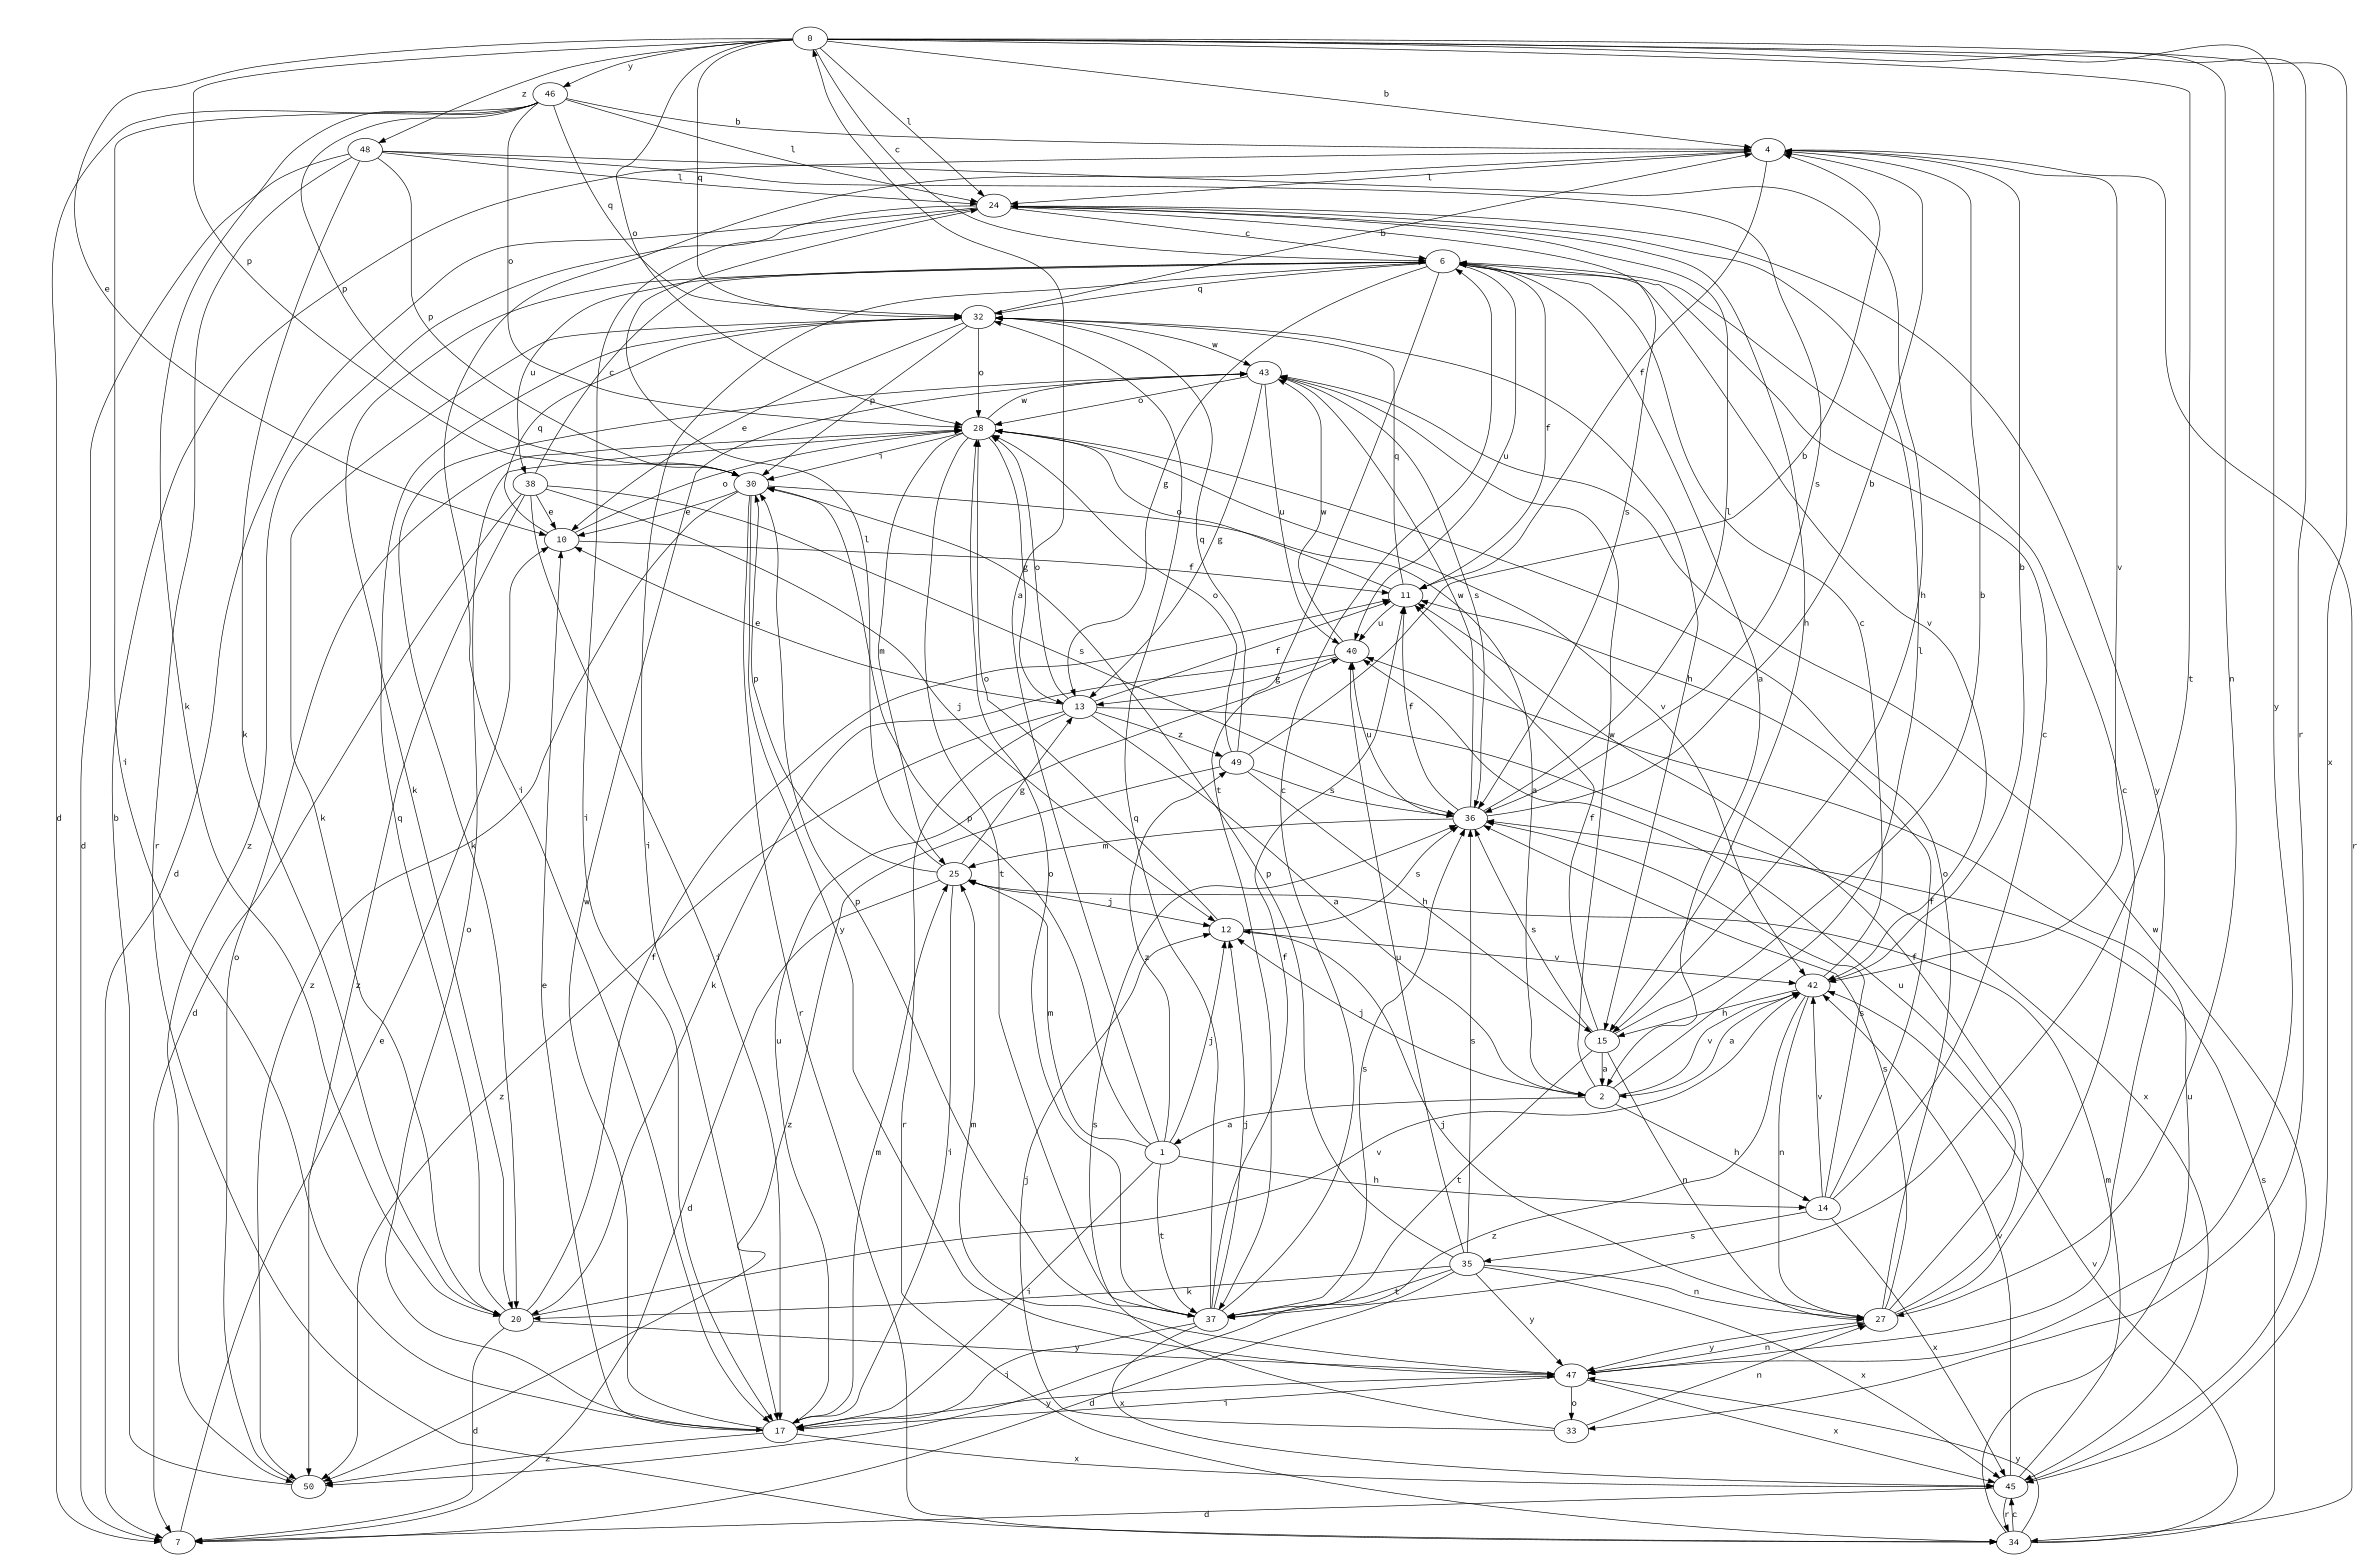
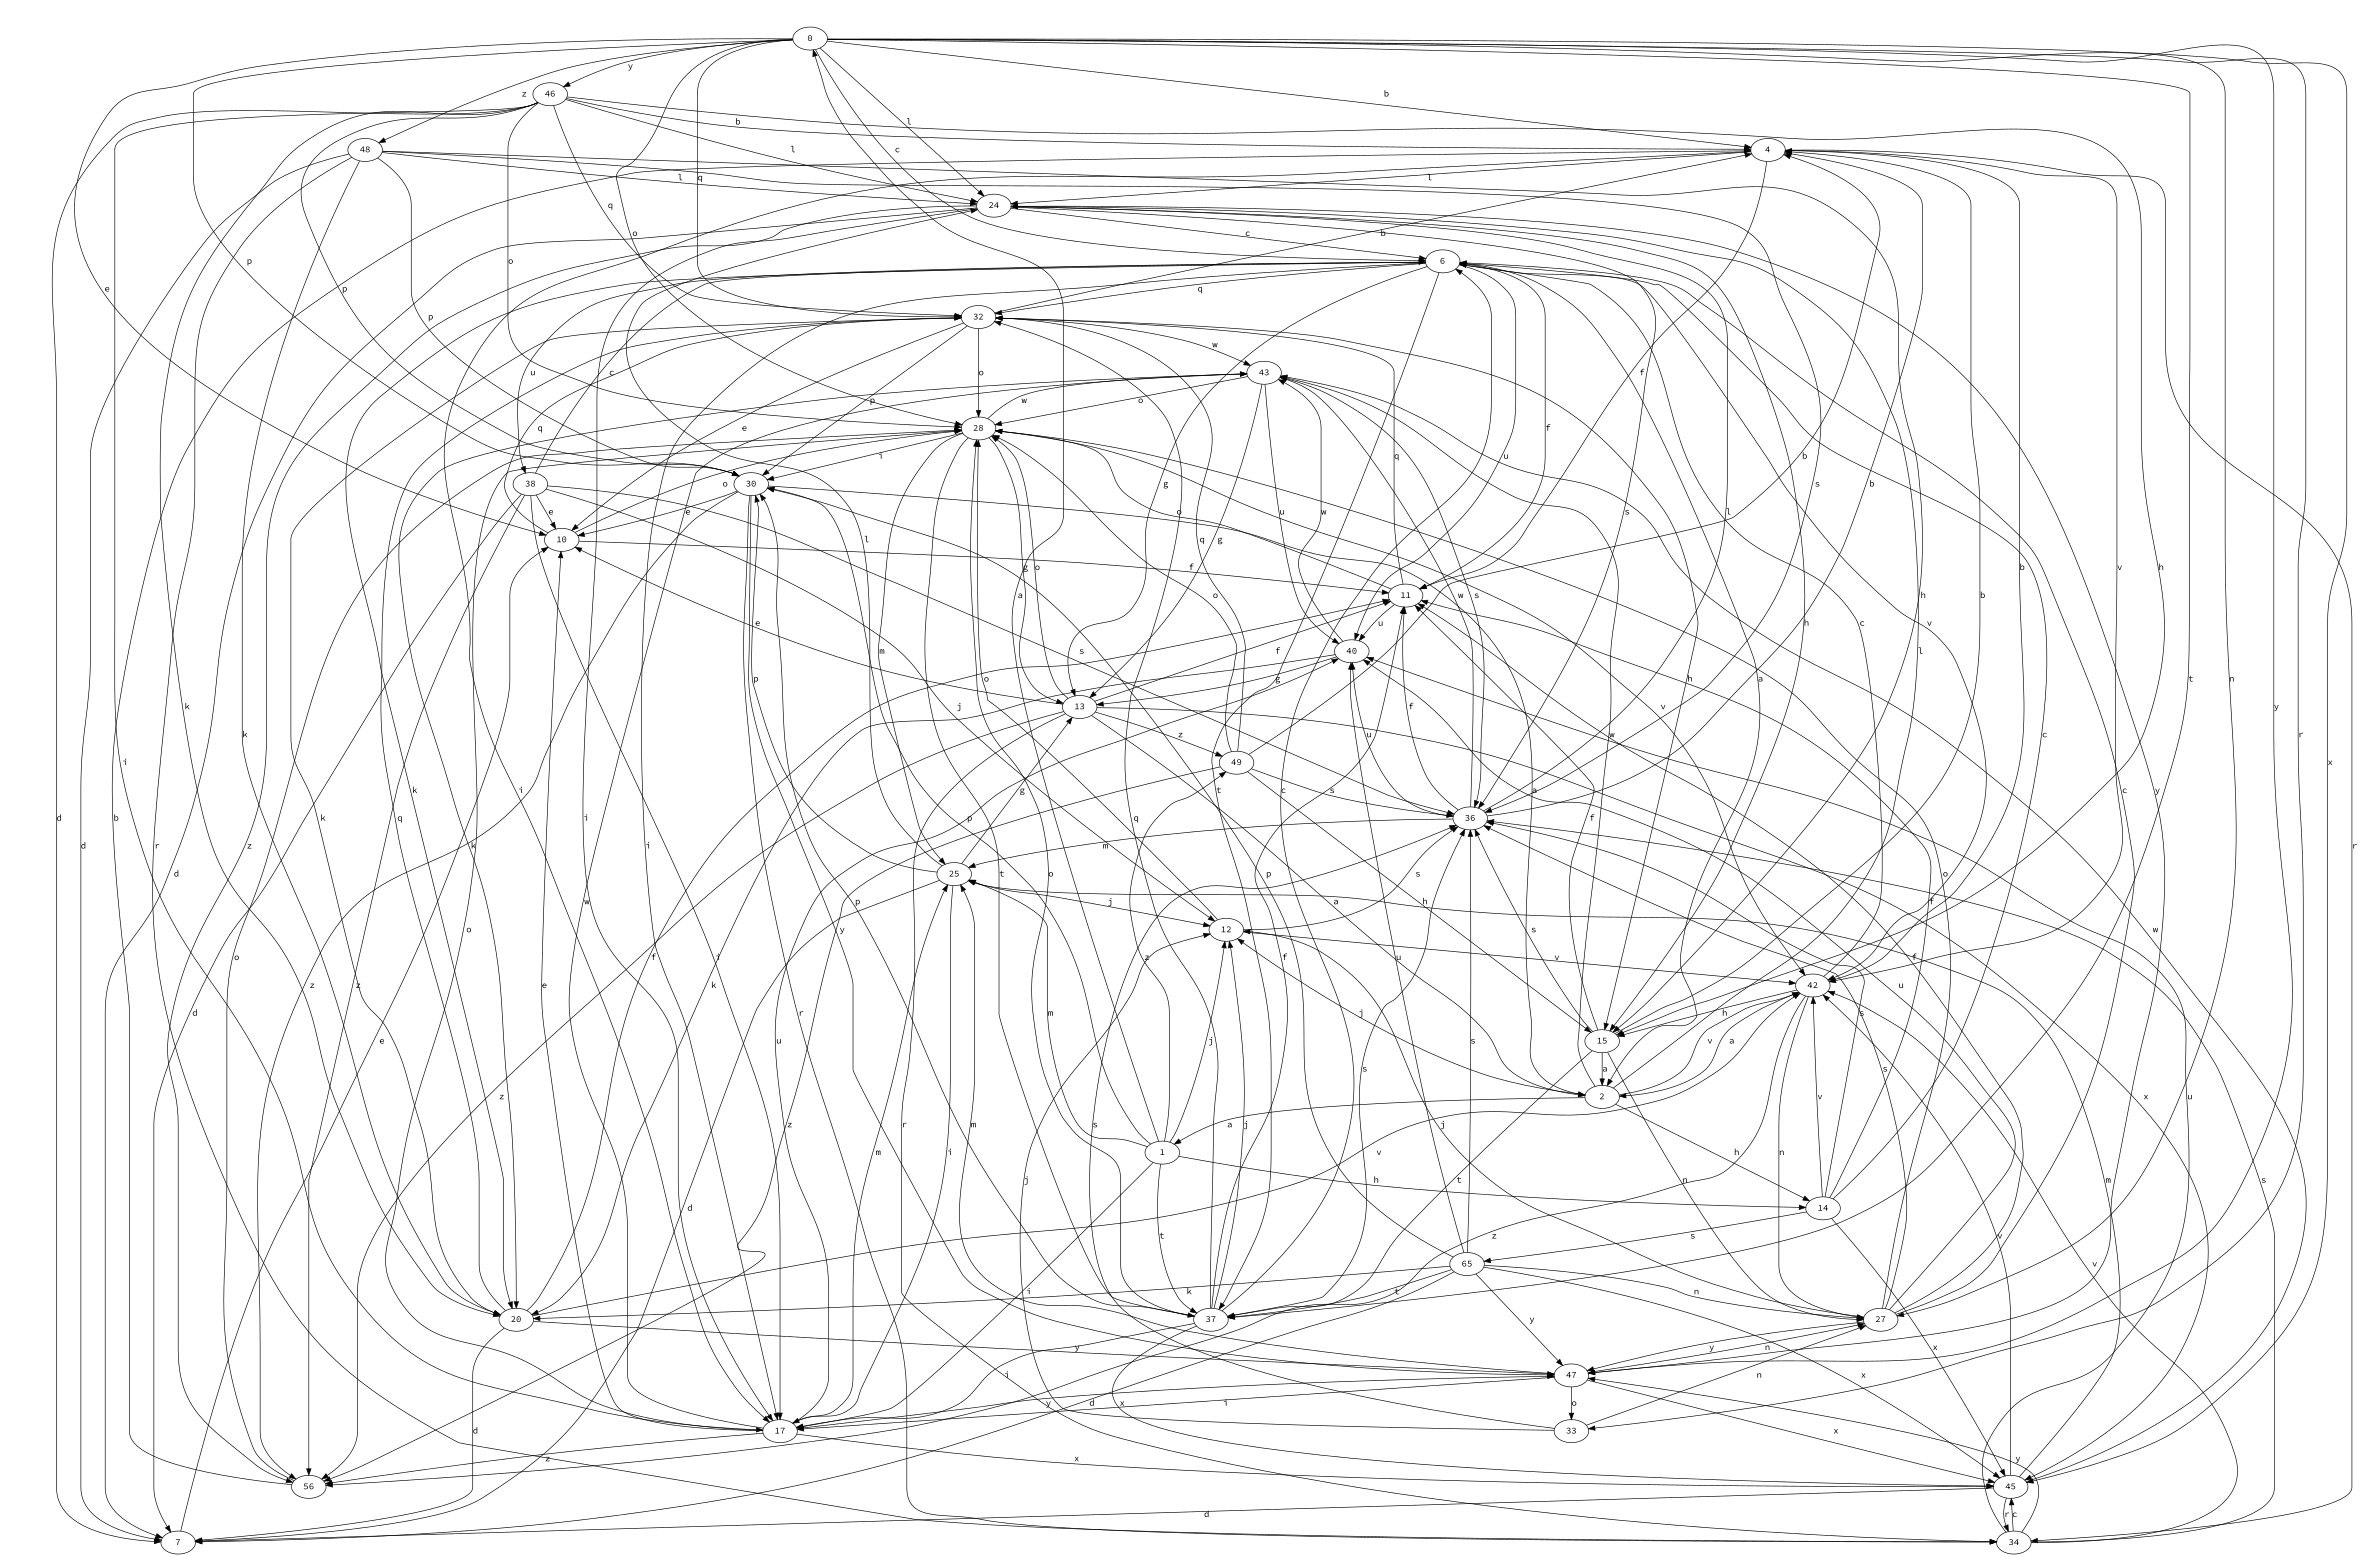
edge "46" -> "15": added, label "h"
node "35": label "35" -> "65"
node "50": label "50" -> "56"
